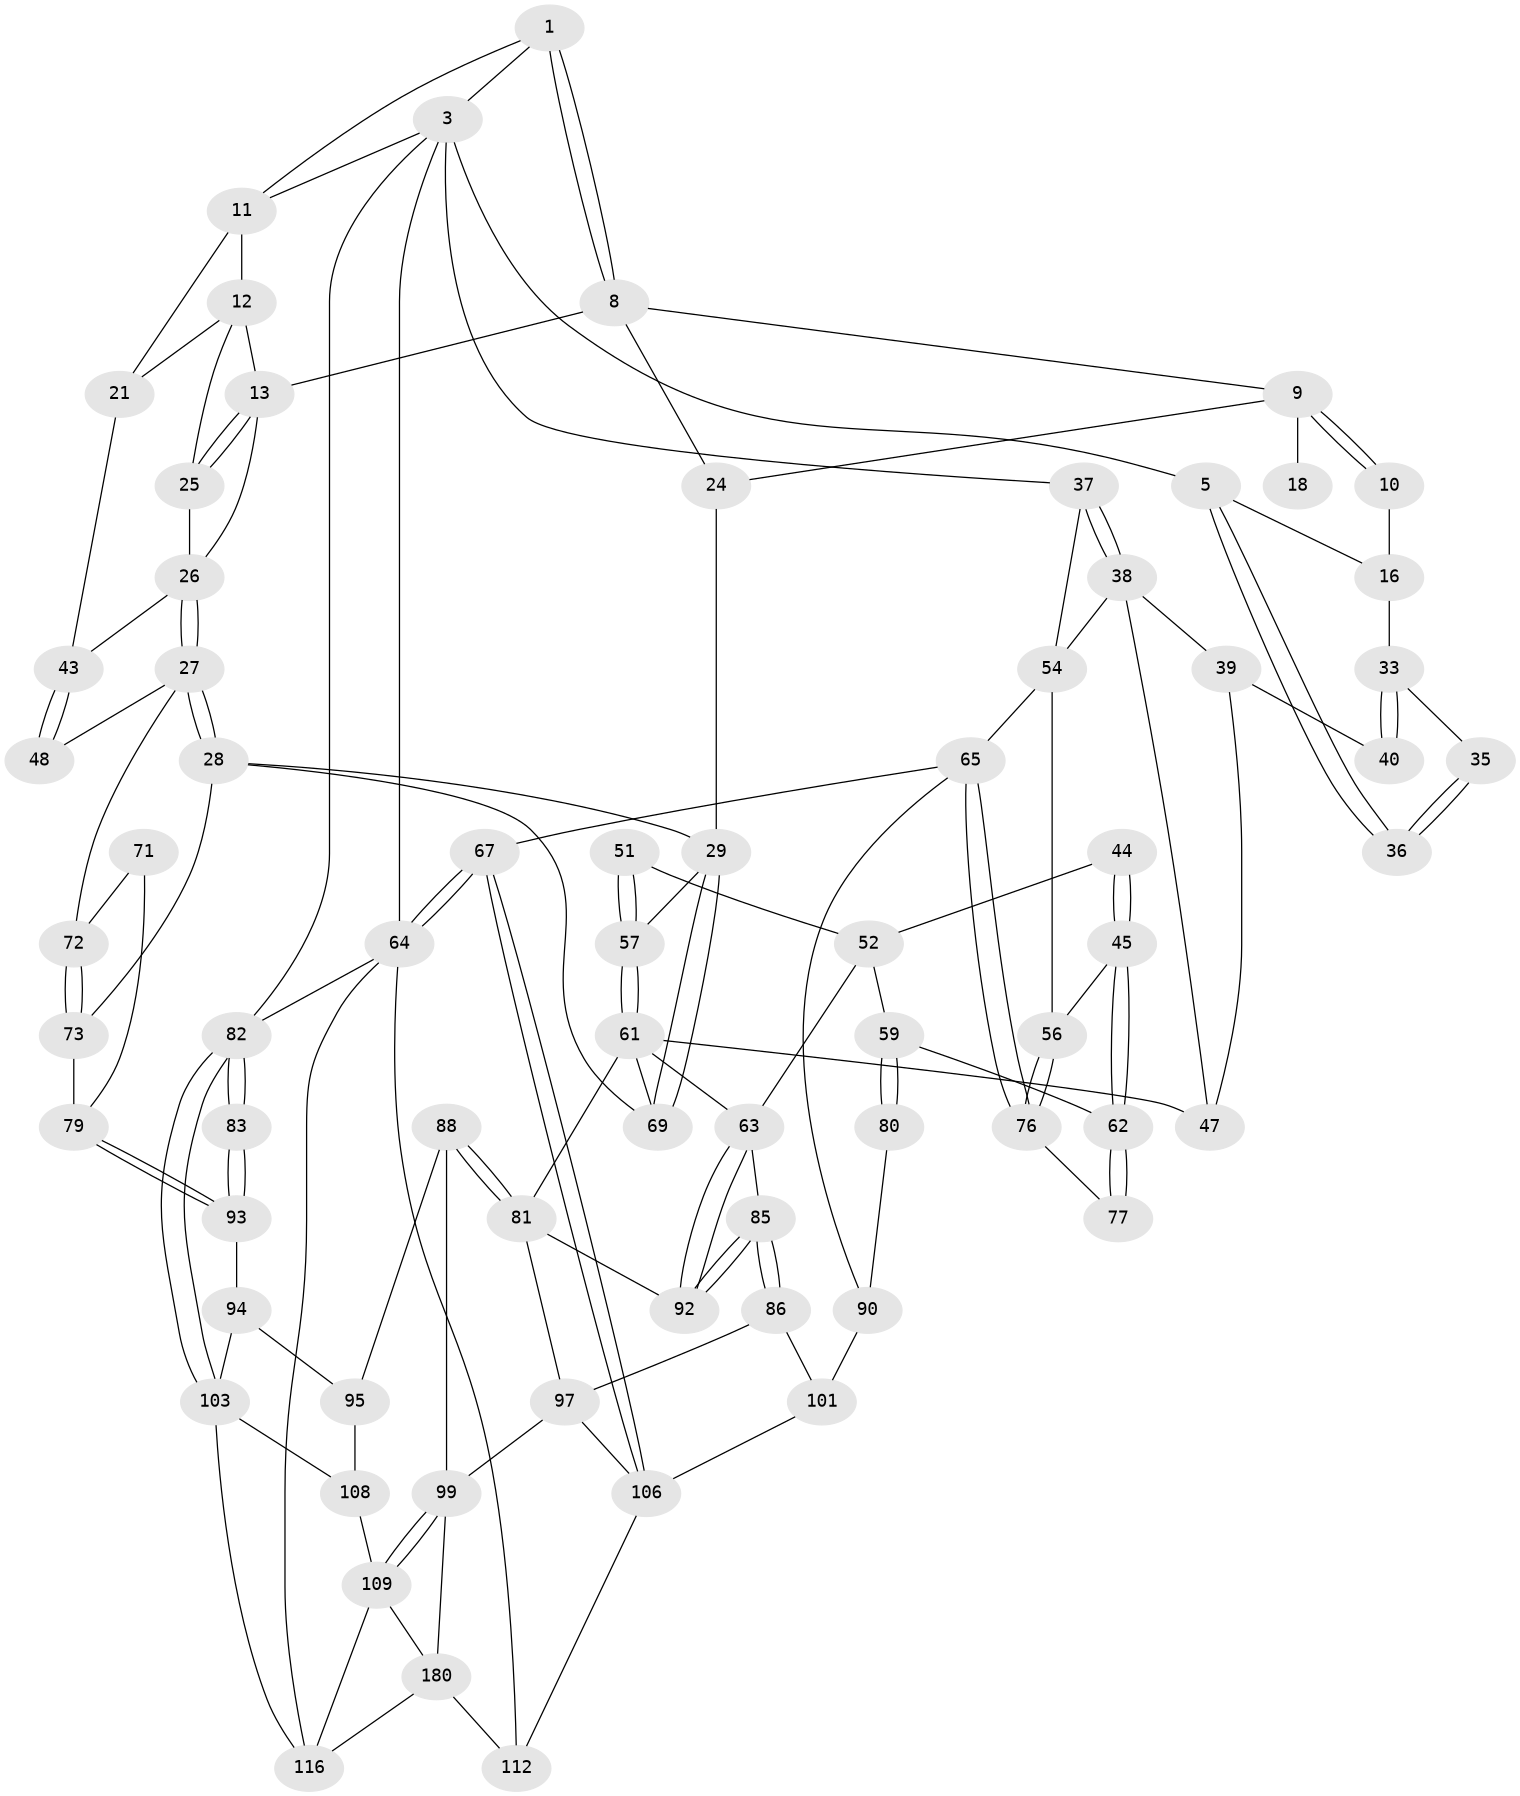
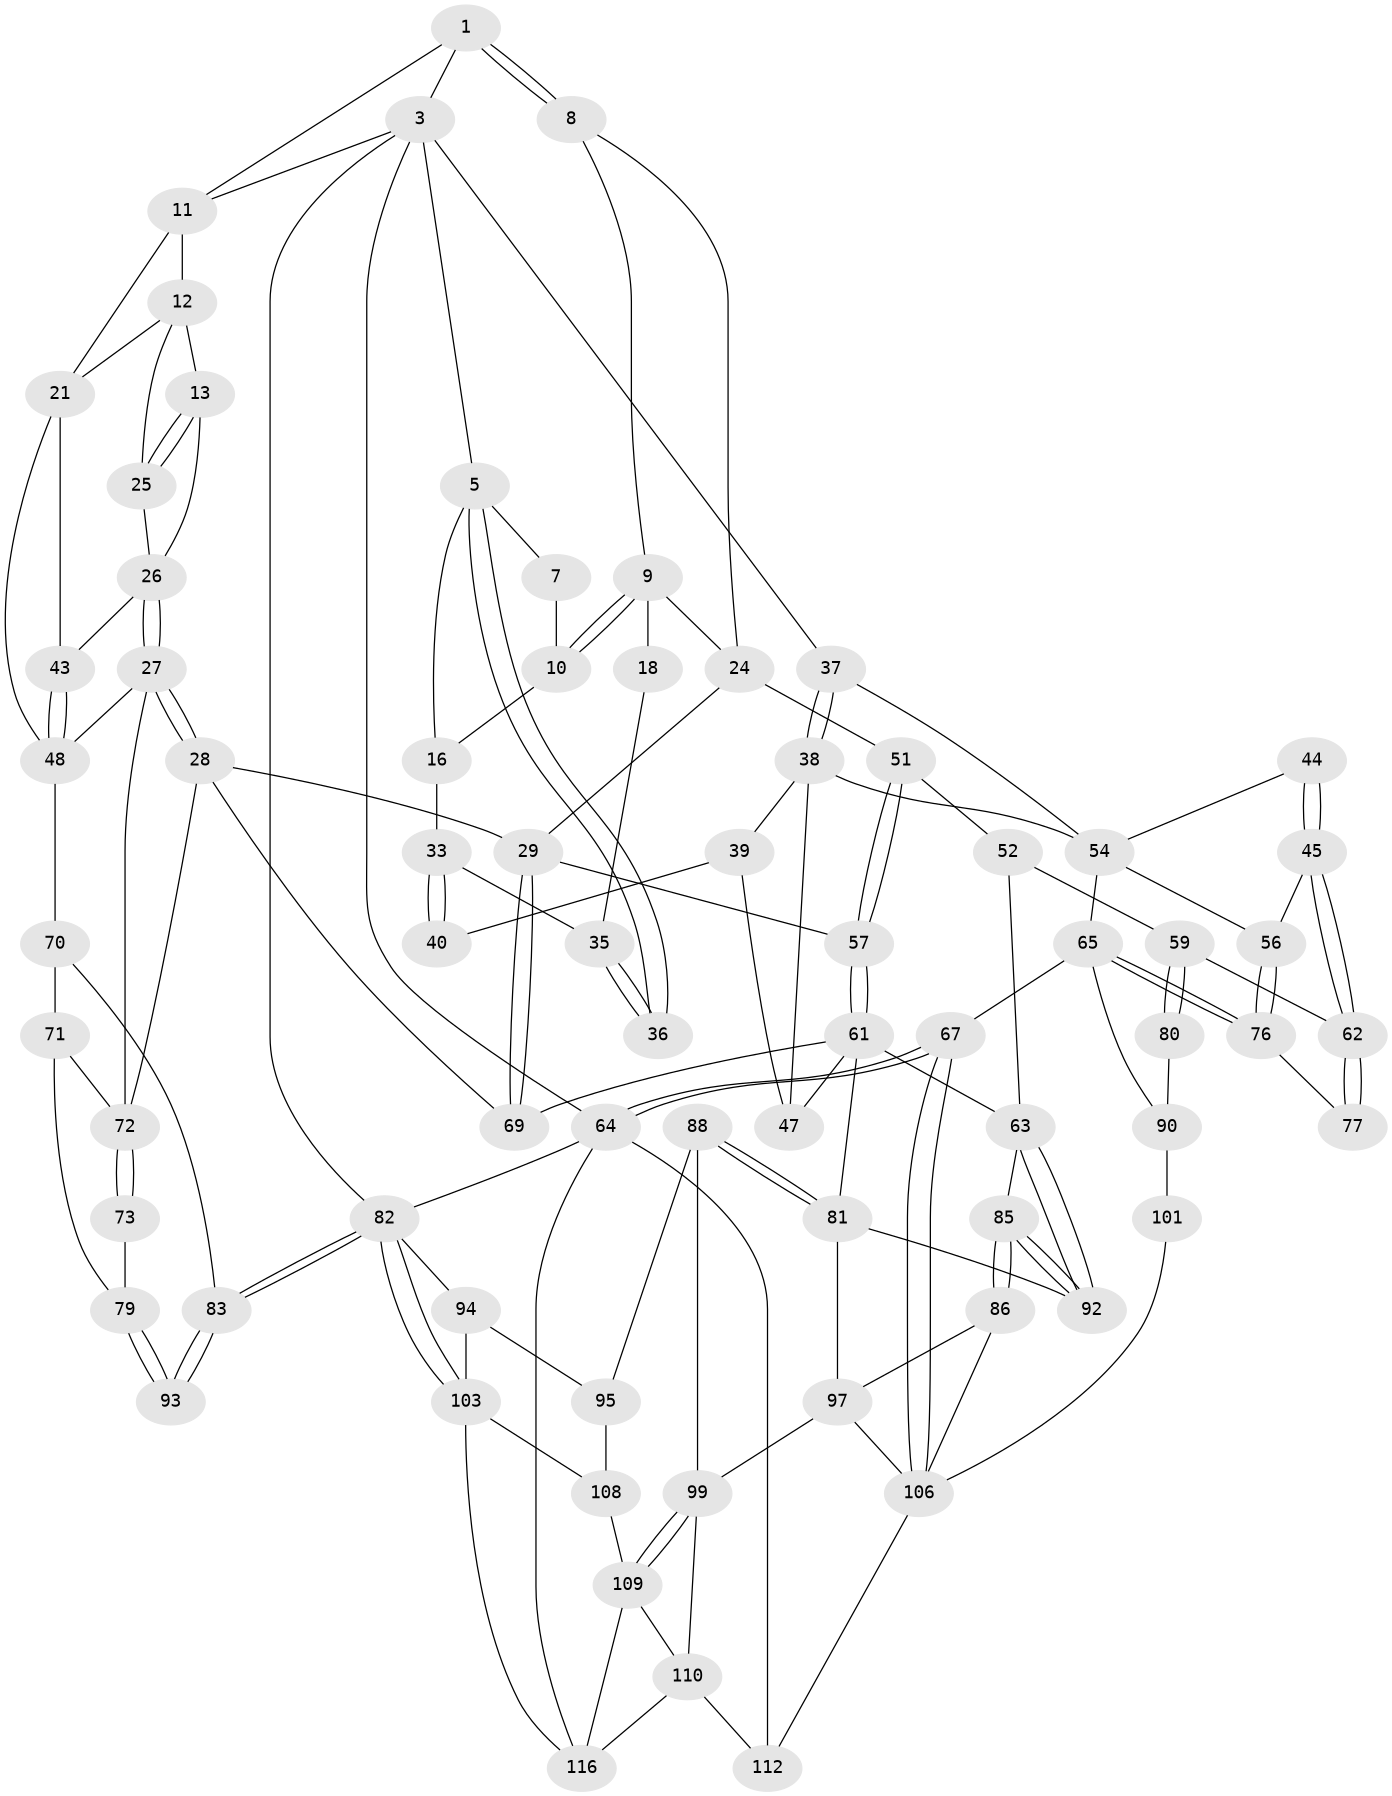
edge "8" -- "13": removed
node "7": added
edge "21" -- "48": added
edge "24" -- "51": added
edge "18" -- "35": added
edge "44" -- "52": now "44" -- "54"
edge "28" -- "73": now "28" -- "72"
node "70": added
edge "93" -- "94": now "82" -- "94"
edge "86" -- "101": now "86" -- "106"
node "180": label "180" -> "110"
